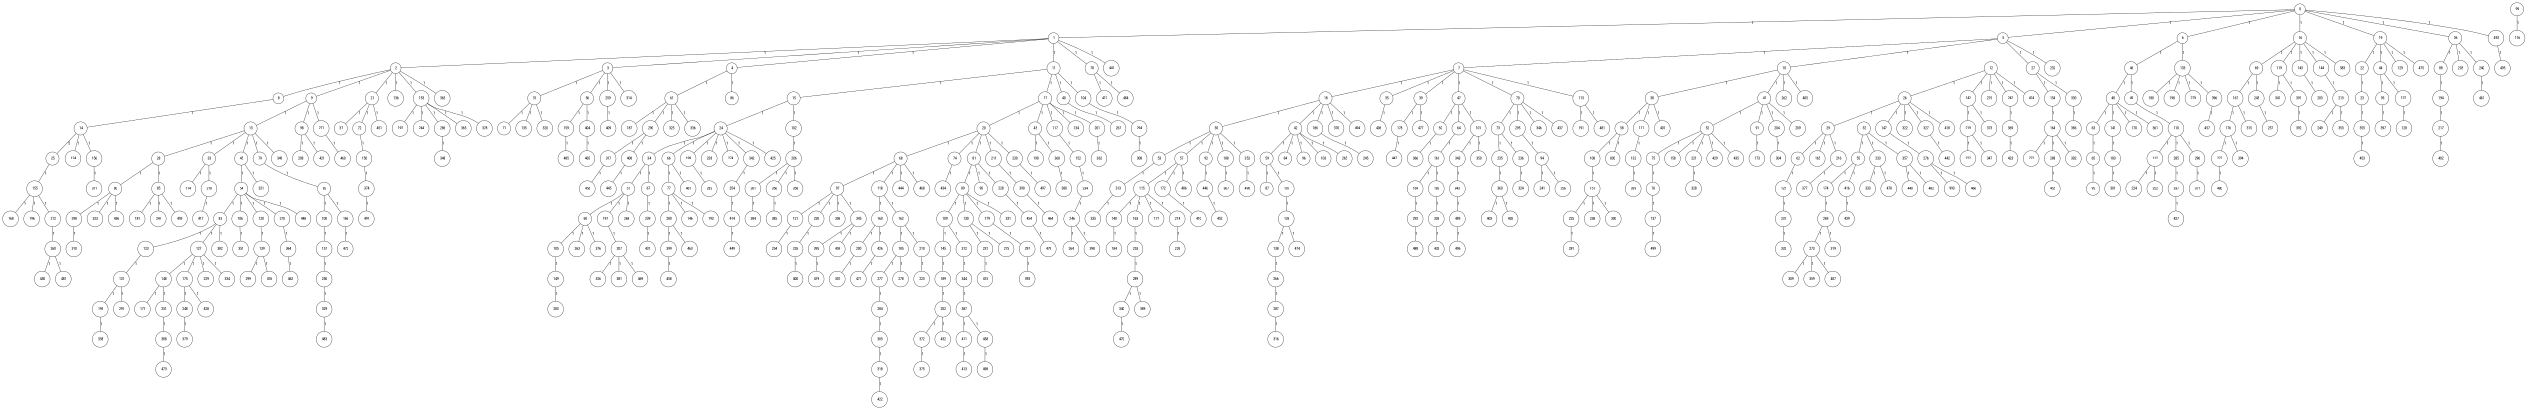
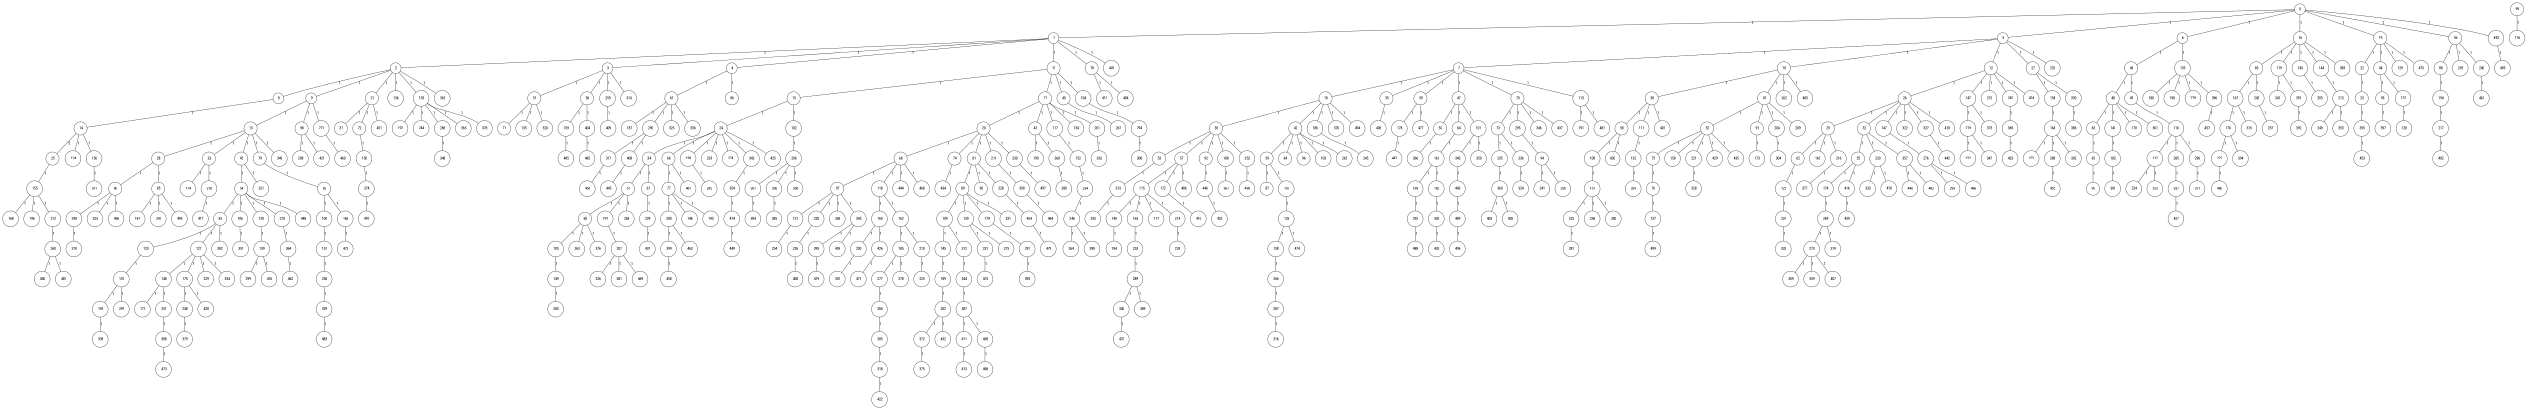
edge "5" -- "12": added, label "1"
edge "26" -- "32": added, label "1"
node "943": label "943" -> "443"
node "993": label "993" -> "293"
